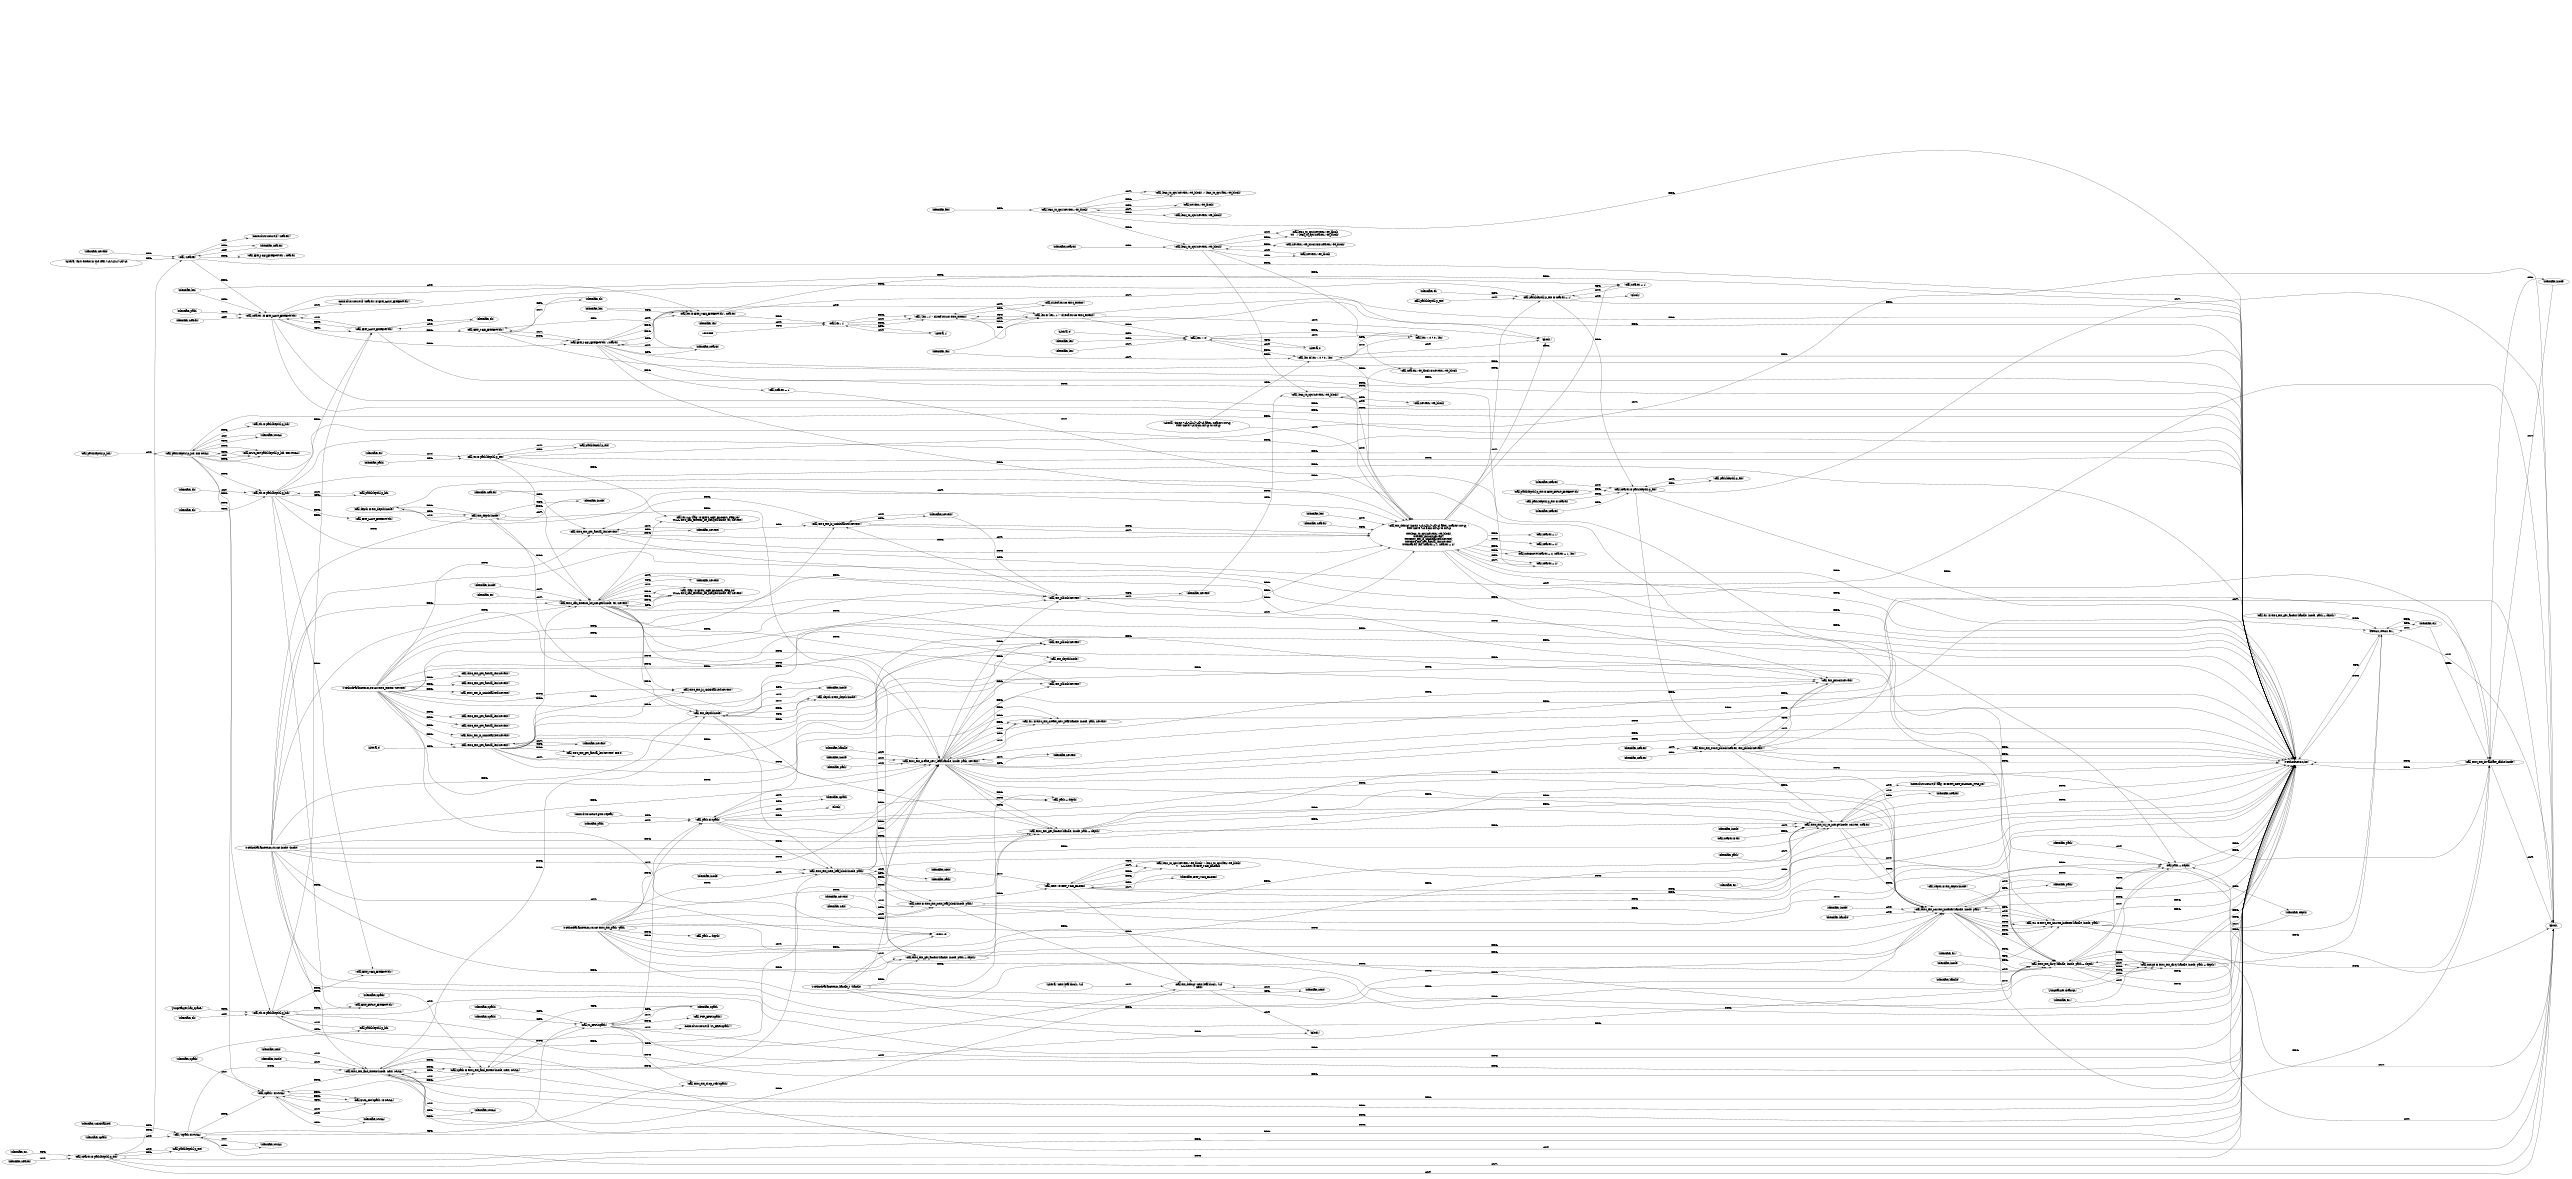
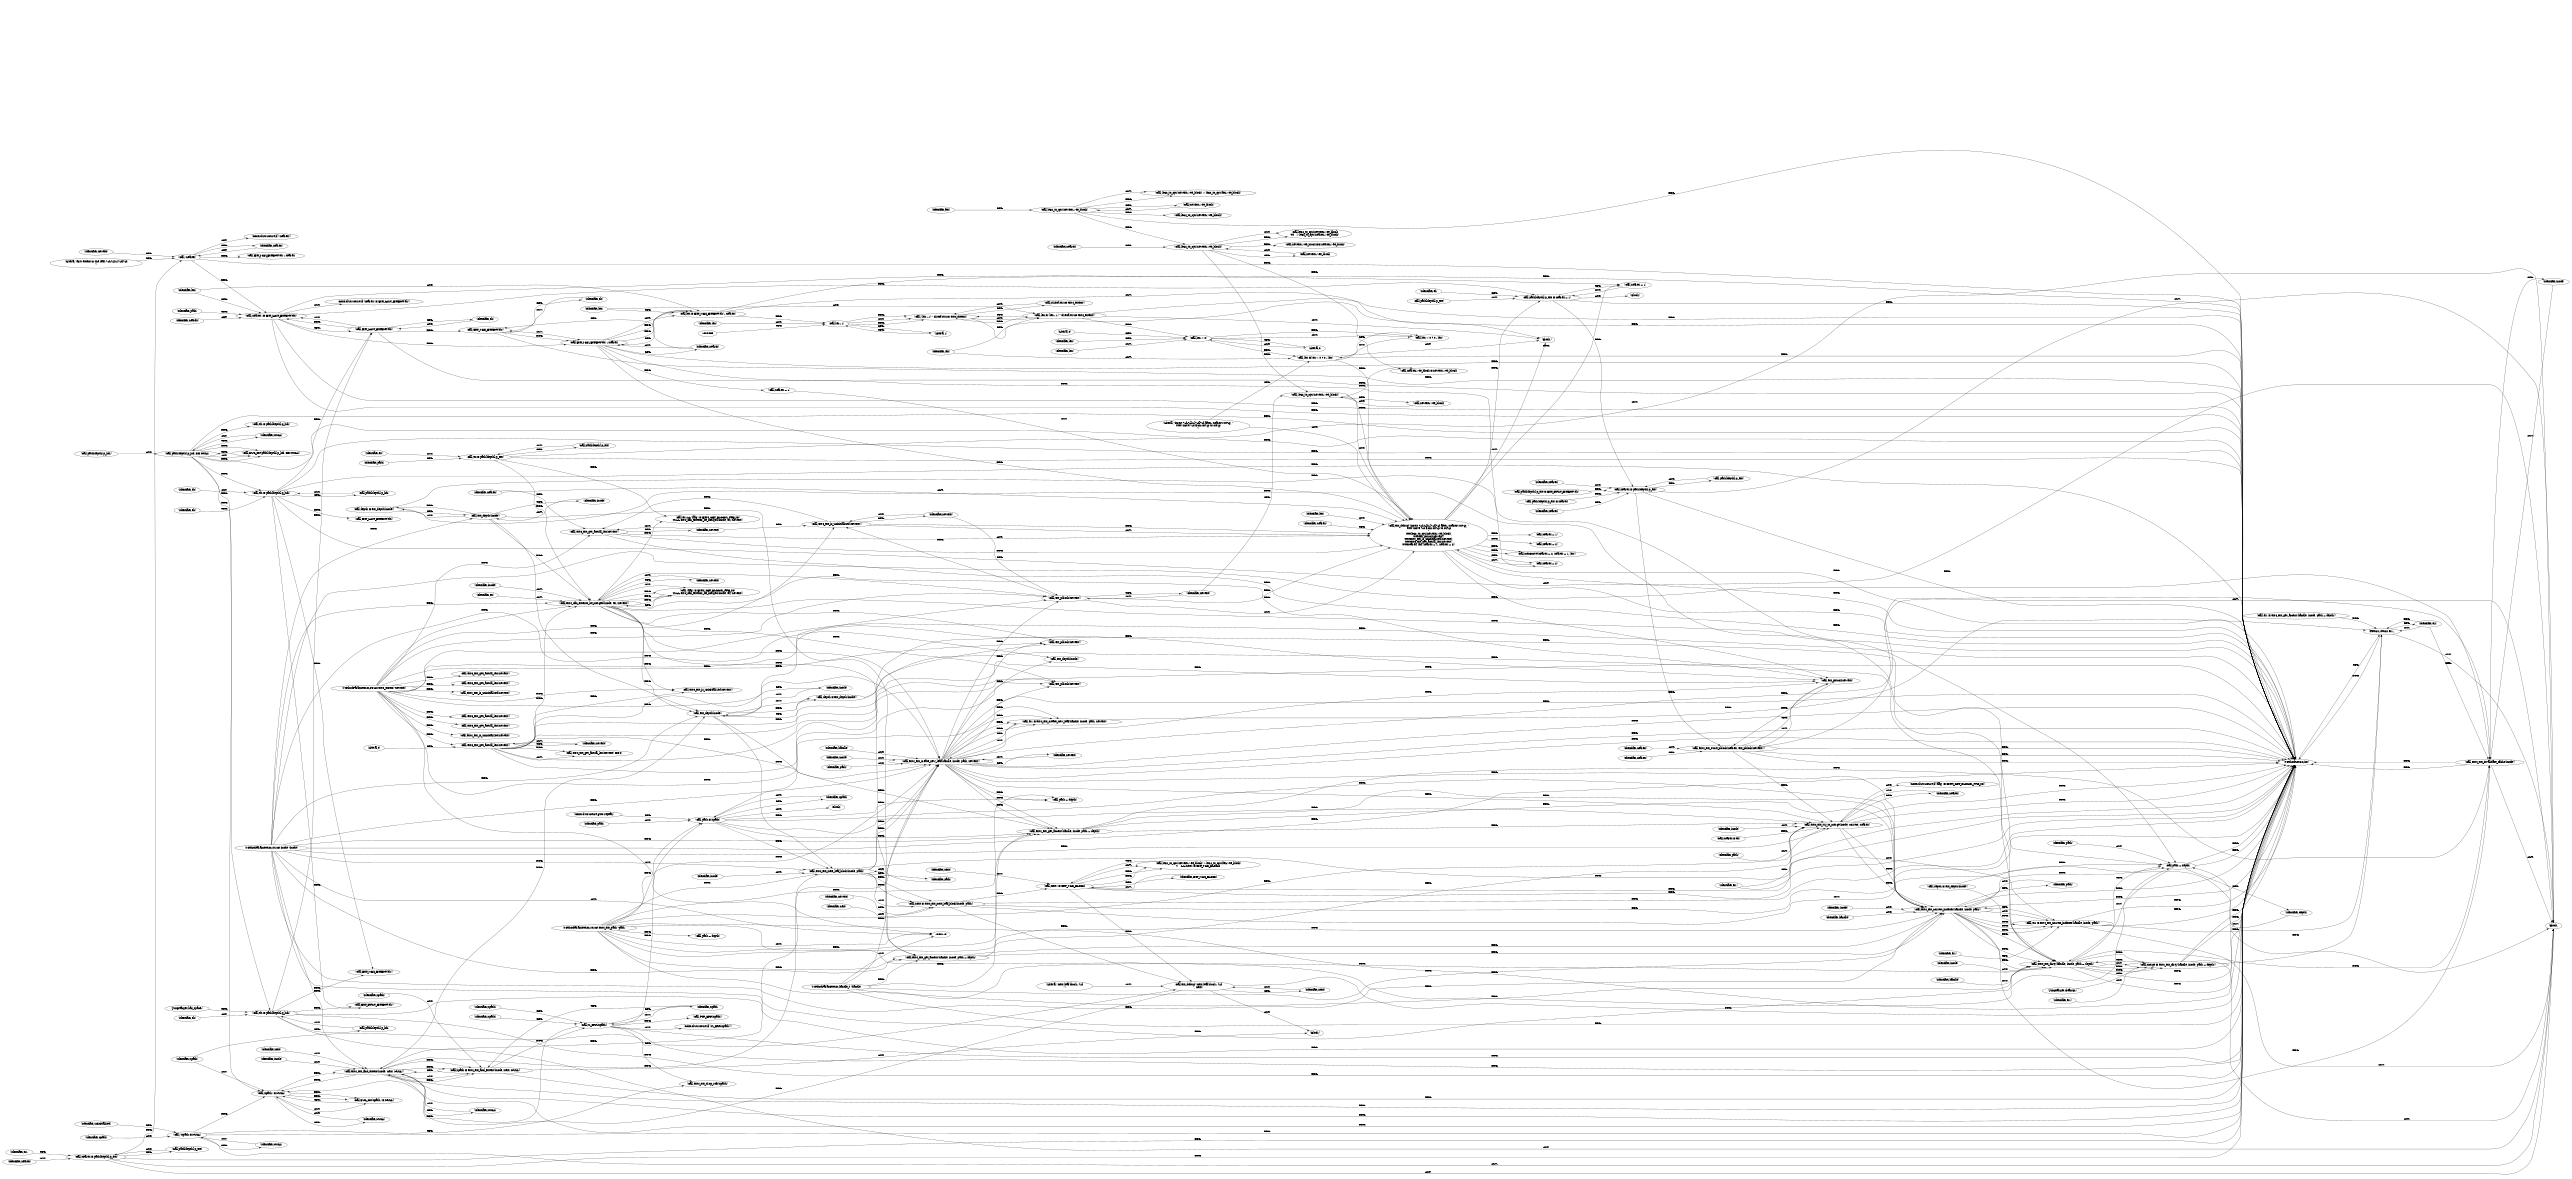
edge "(Literal,1)" -> "(Call,len - 1)": label "AST: " -> "CFG: "
edge "(Call,*npath = NULL)" -> "(Call,ext4_ext_find_extent(inode, next, NULL))": now "(Call,npath != NULL)" -> "(Call,ext4_ext_find_extent(inode, next, NULL))"
